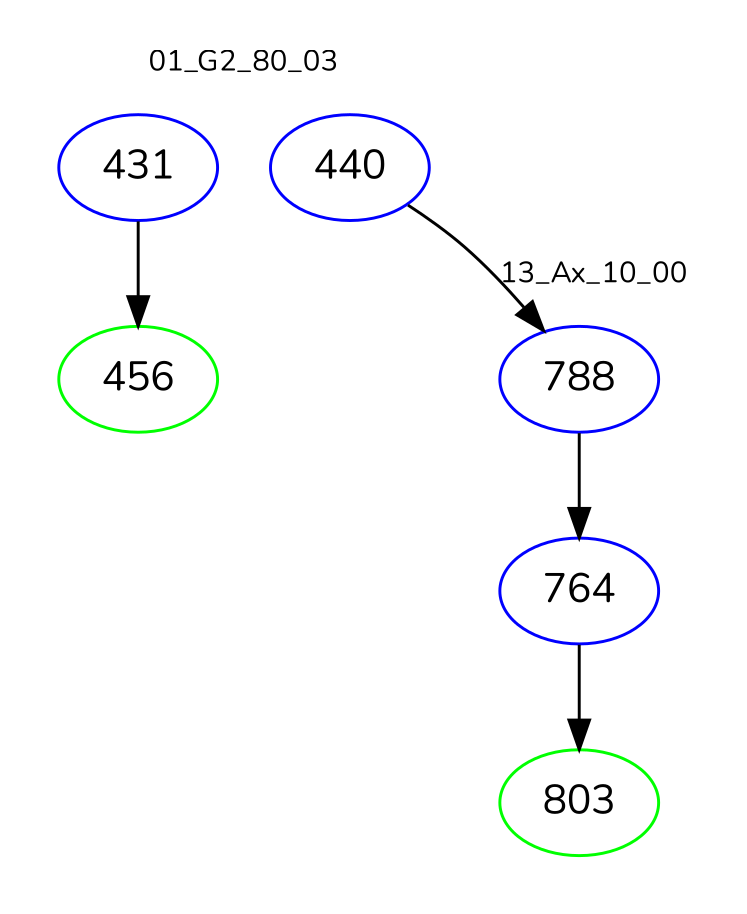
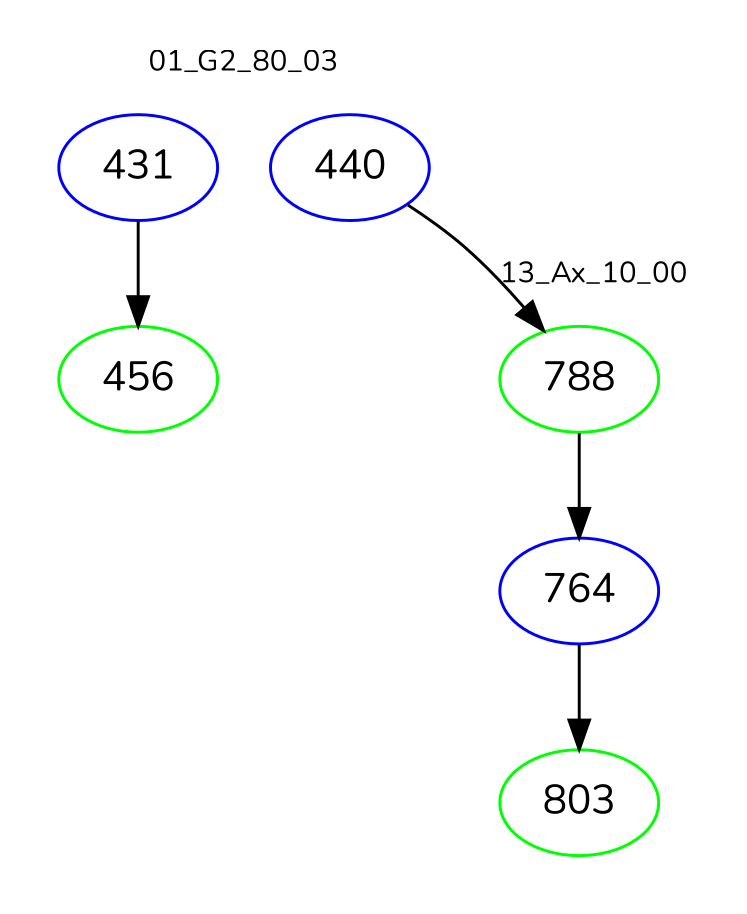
node "788": color blue -> green
